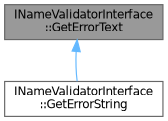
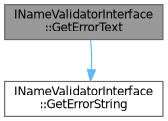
edge "INameValidatorInterface ::GetErrorString" -> "INameValidatorInterface ::GetErrorText": reversed
